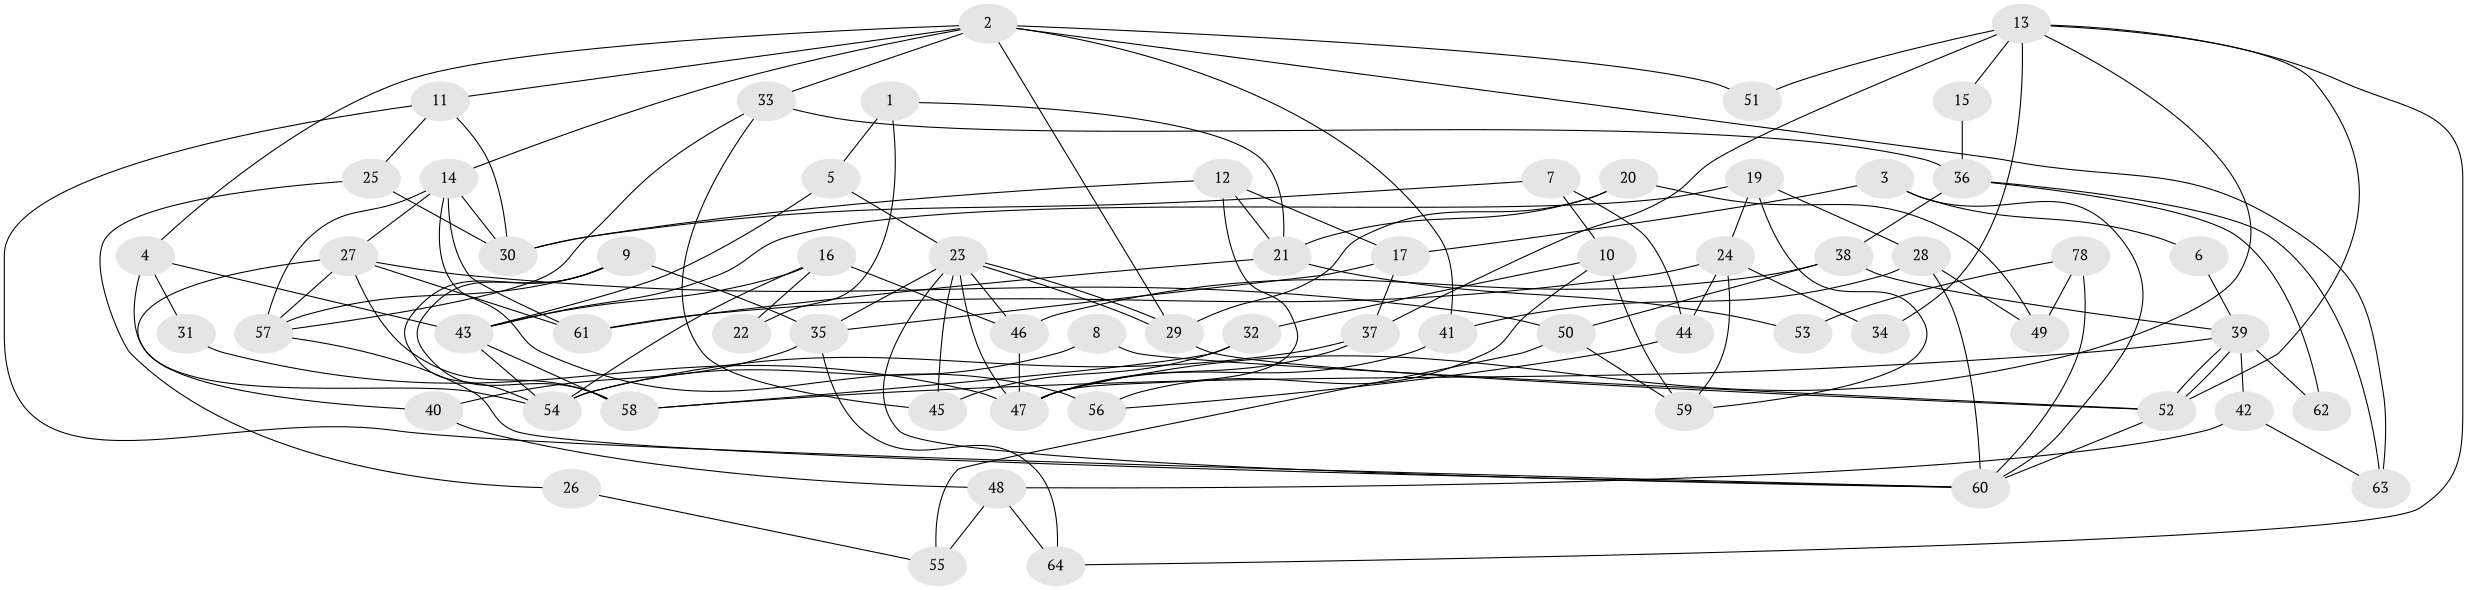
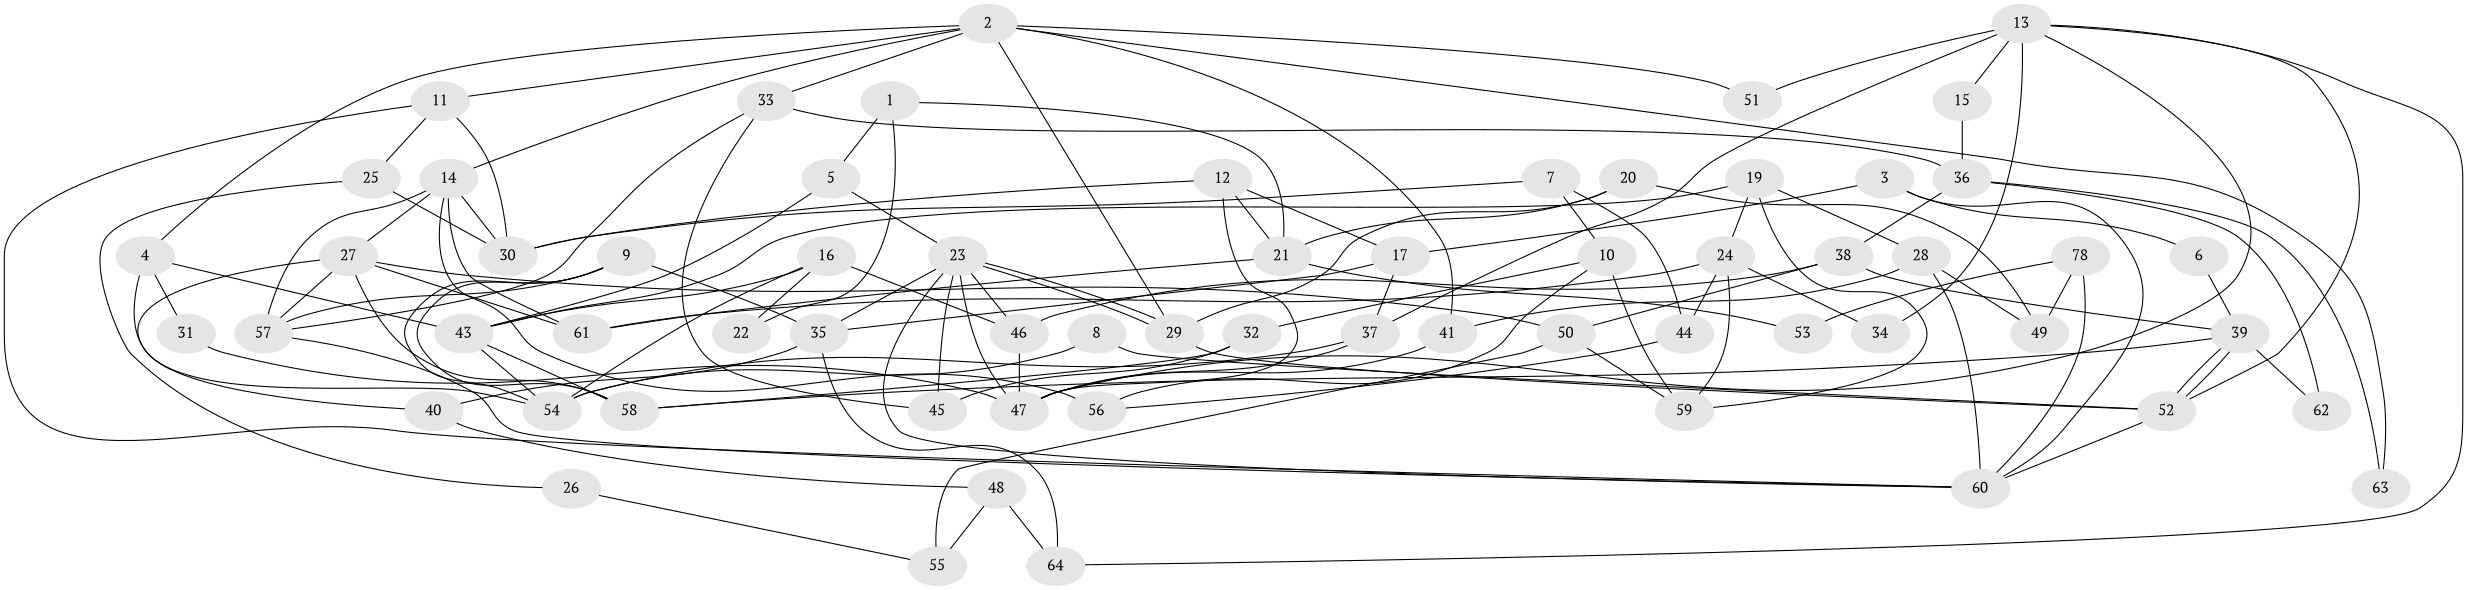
node "42": removed
